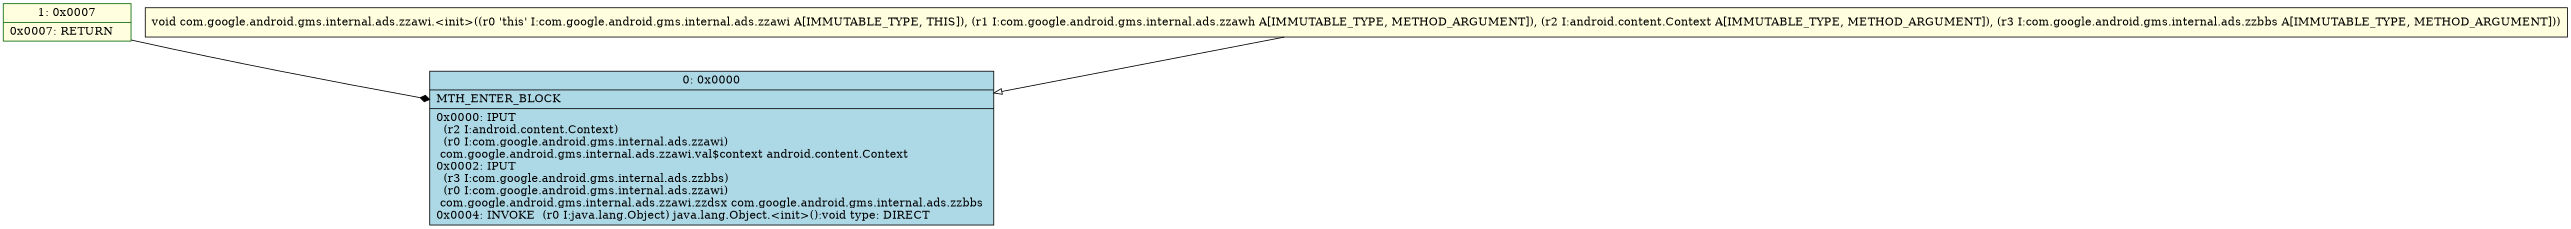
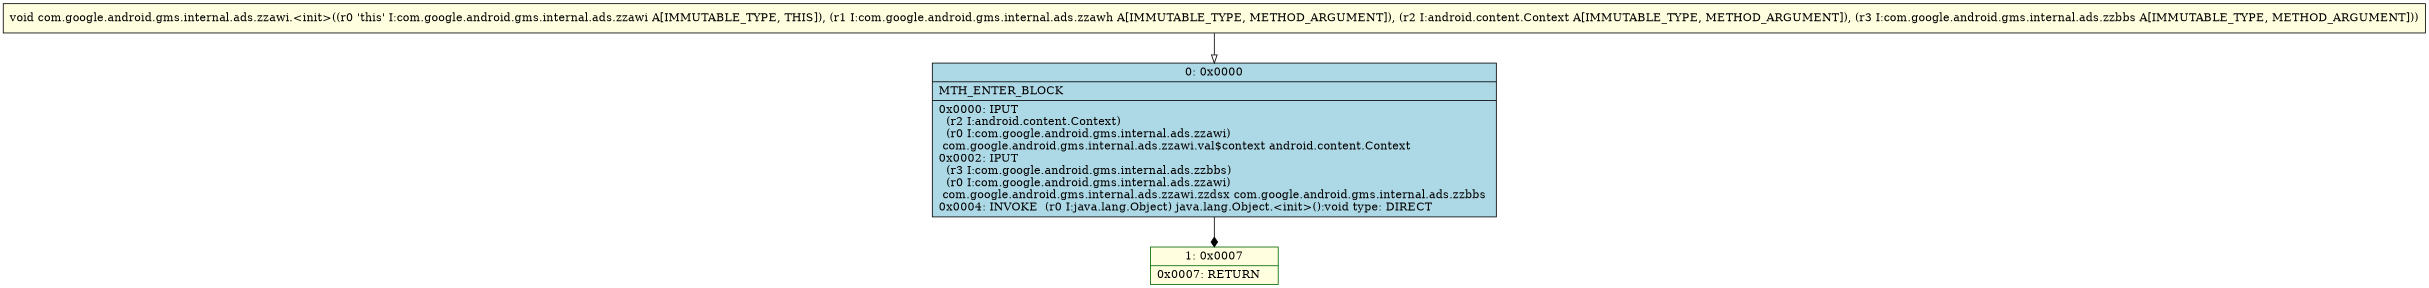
edge "1: 0x0007" -> "0: 0x0000": reversed
